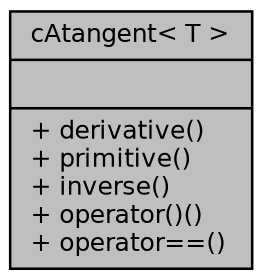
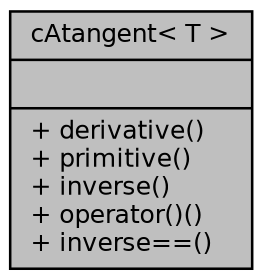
node "cAtangent< T >": text "+ operator==()" -> "+ inverse==()"
